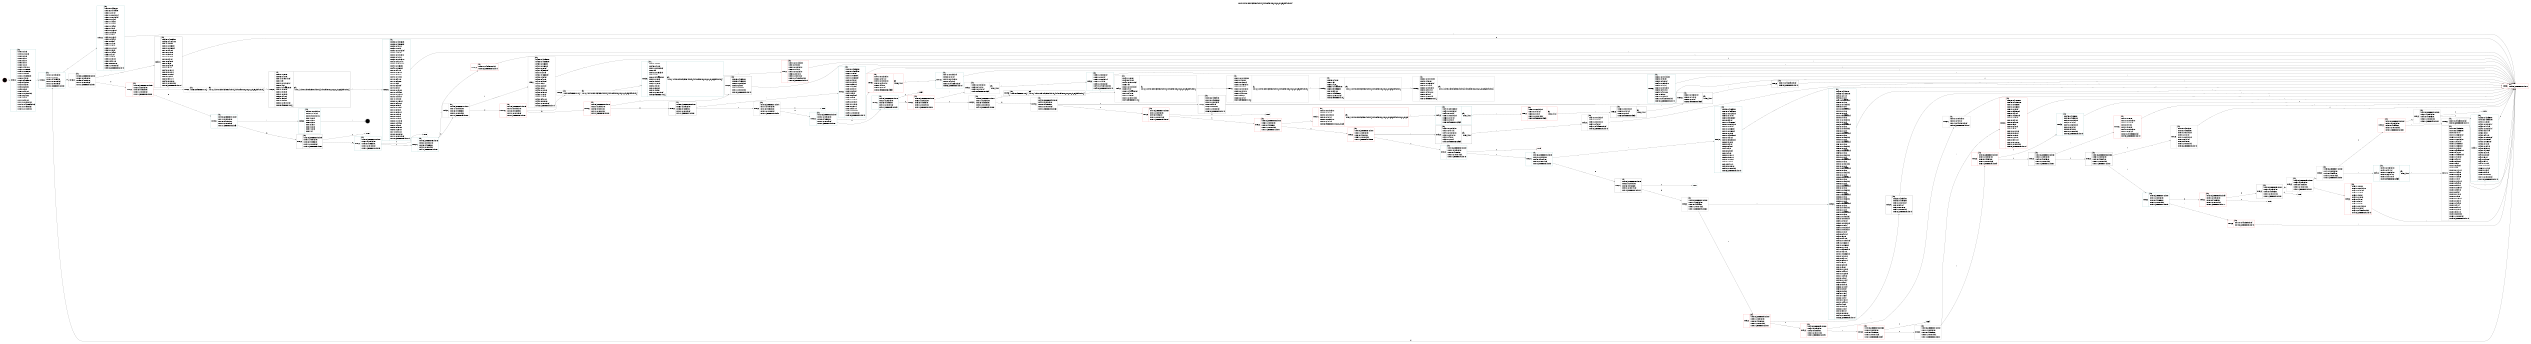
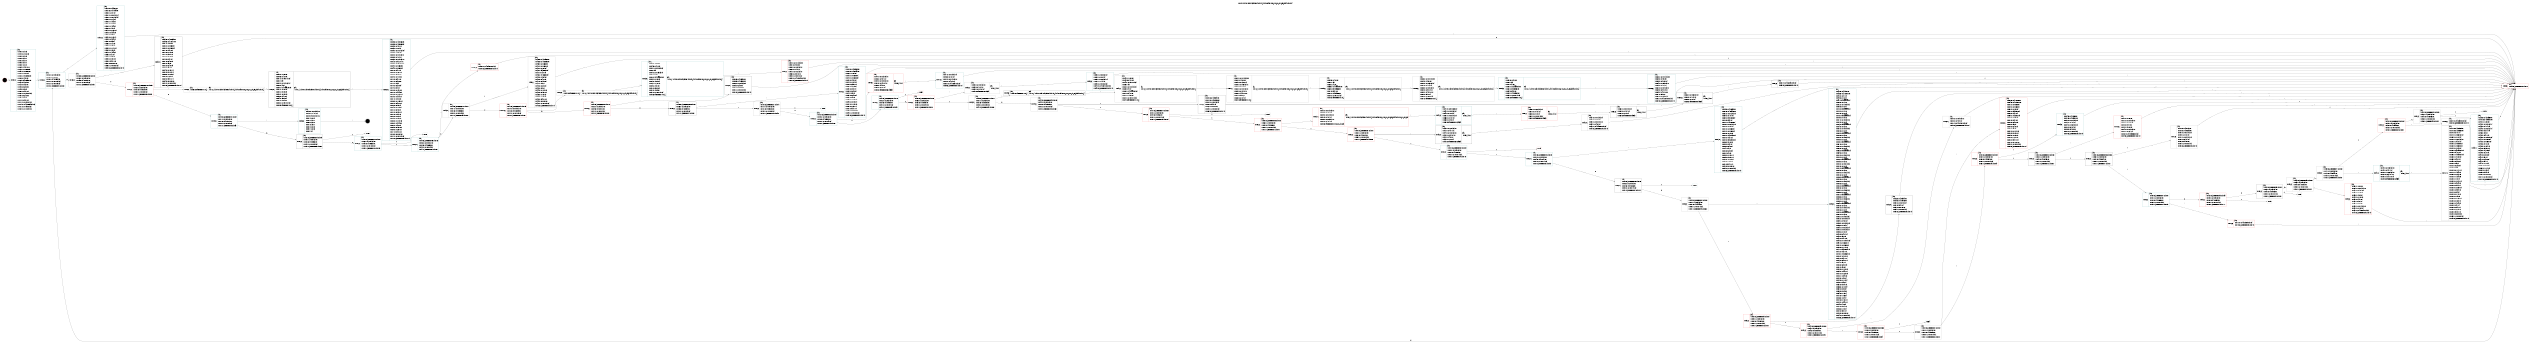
node "0x40239b [40]": added
